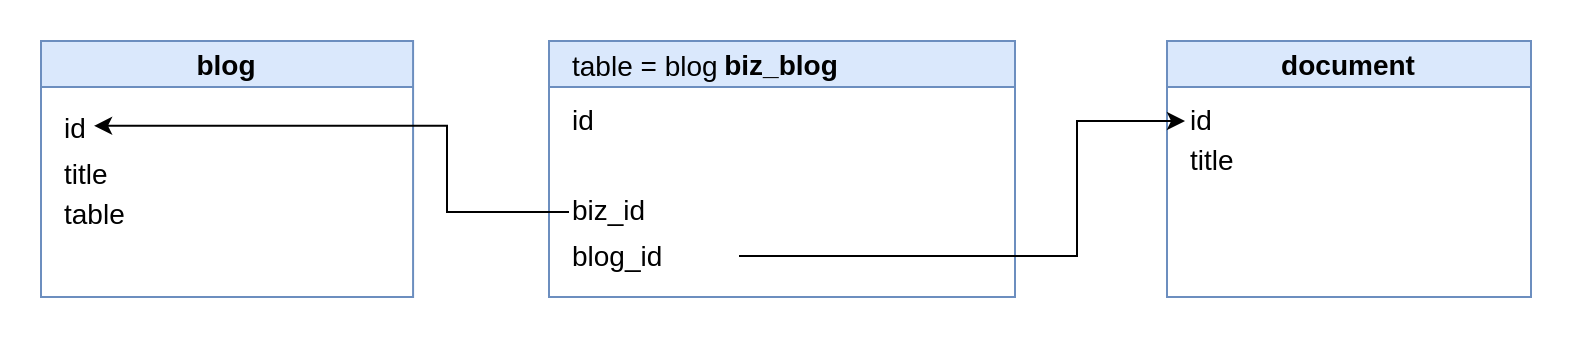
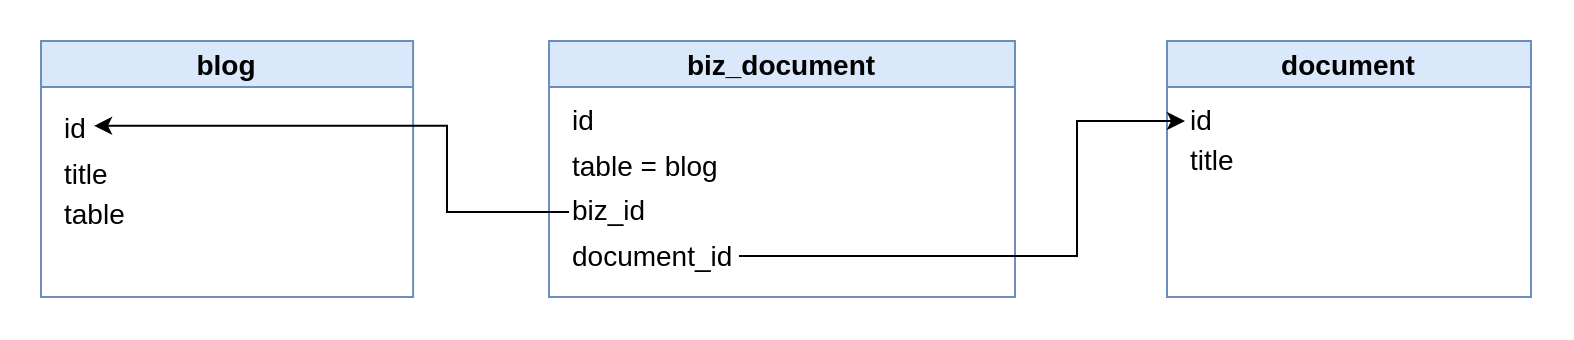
node "table = blog": moved (647, 66) -> (647, 166)
node "biz_blog": label "biz_blog" -> "biz_document"
node "blog_id": label "blog_id" -> "document_id"
